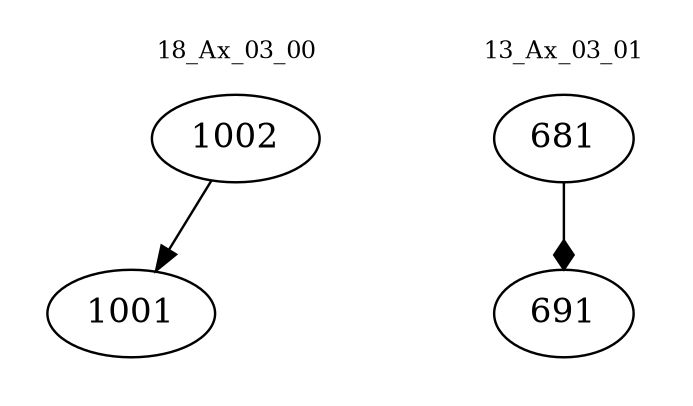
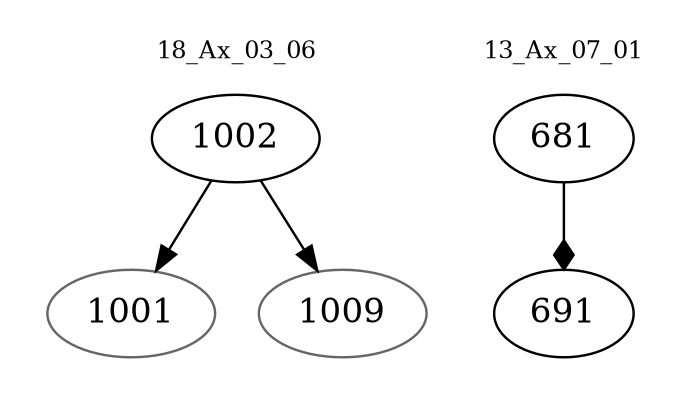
cluster "18_Ax_03_00": label "18_Ax_03_00" -> "18_Ax_03_06"
cluster "13_Ax_03_01": label "13_Ax_03_01" -> "13_Ax_07_01"
node "1001": color black -> gray40
node "1009": added
